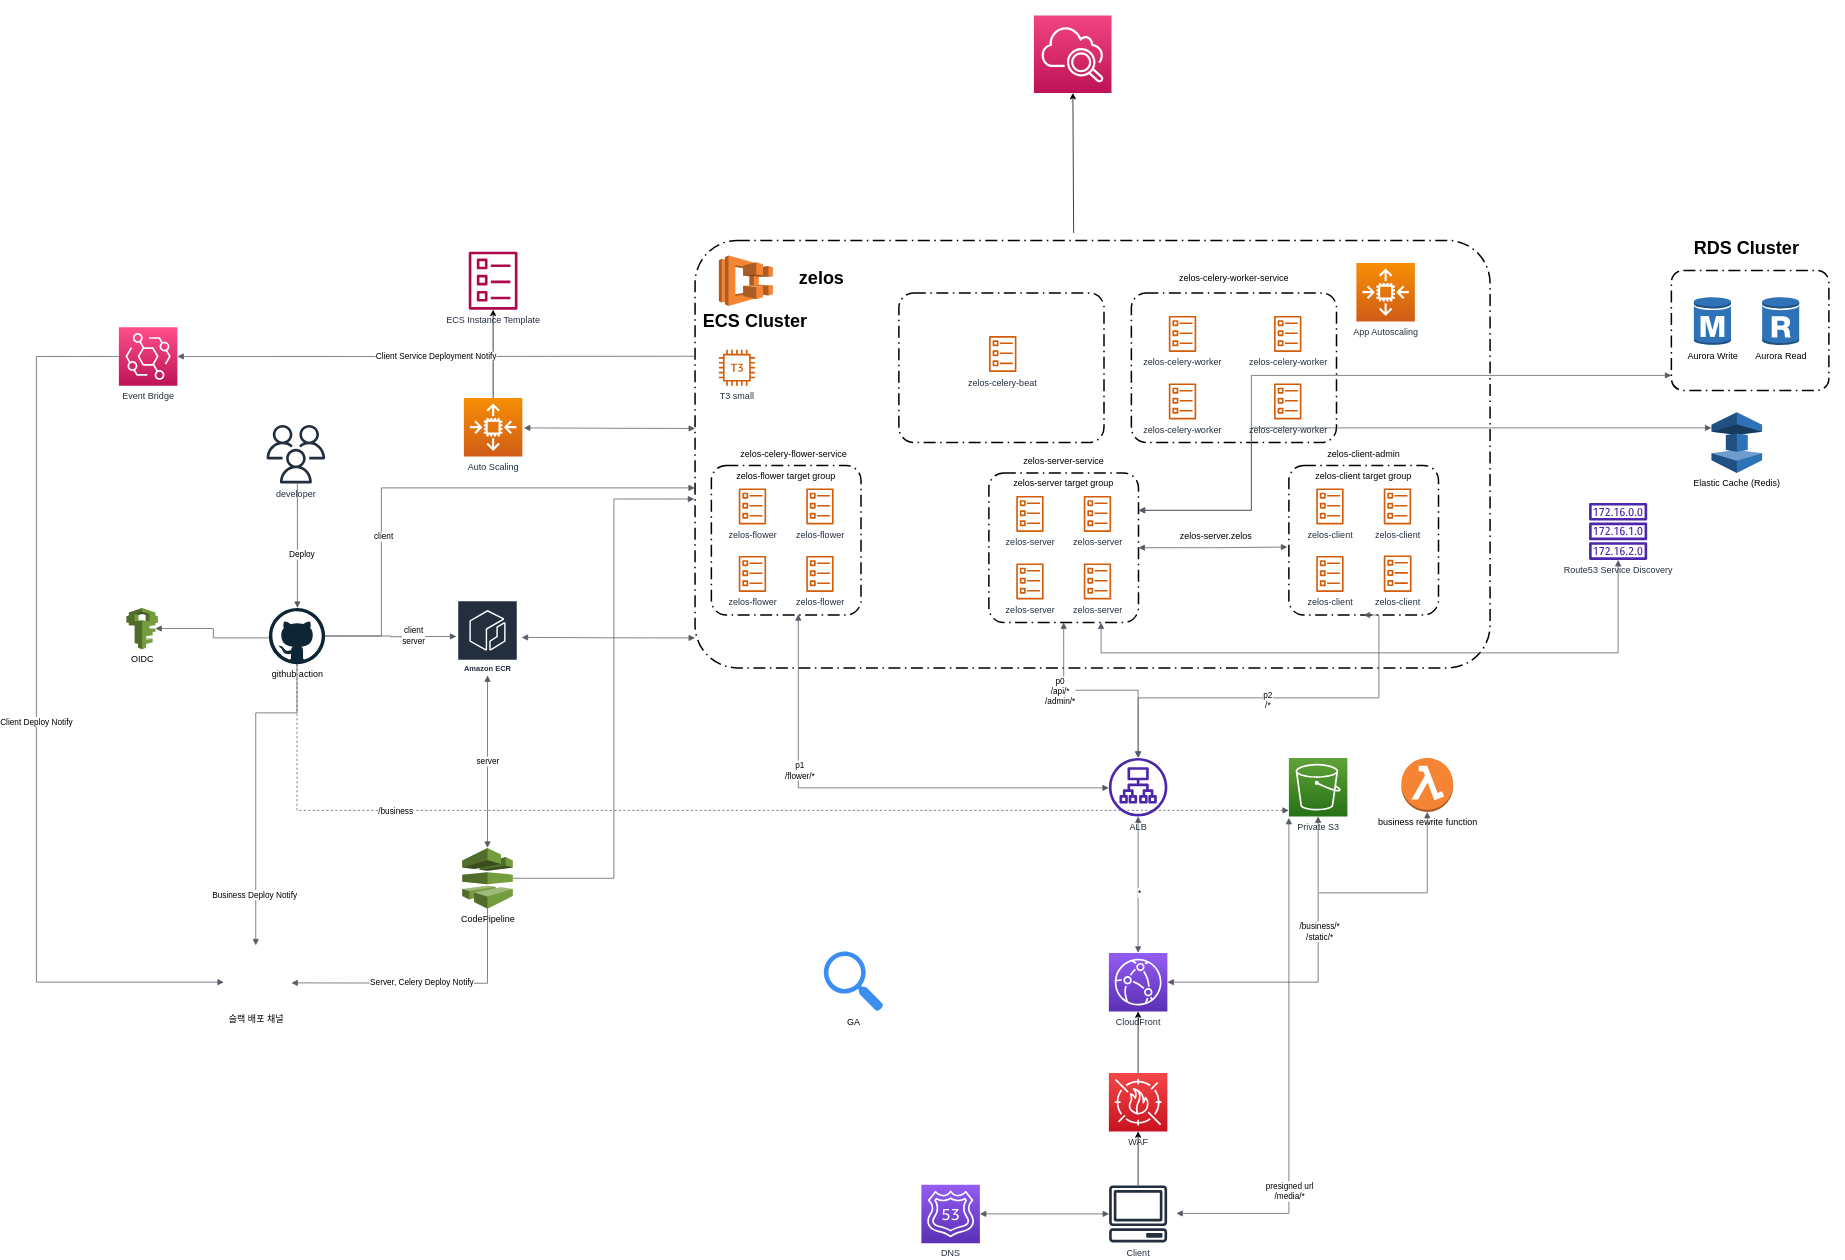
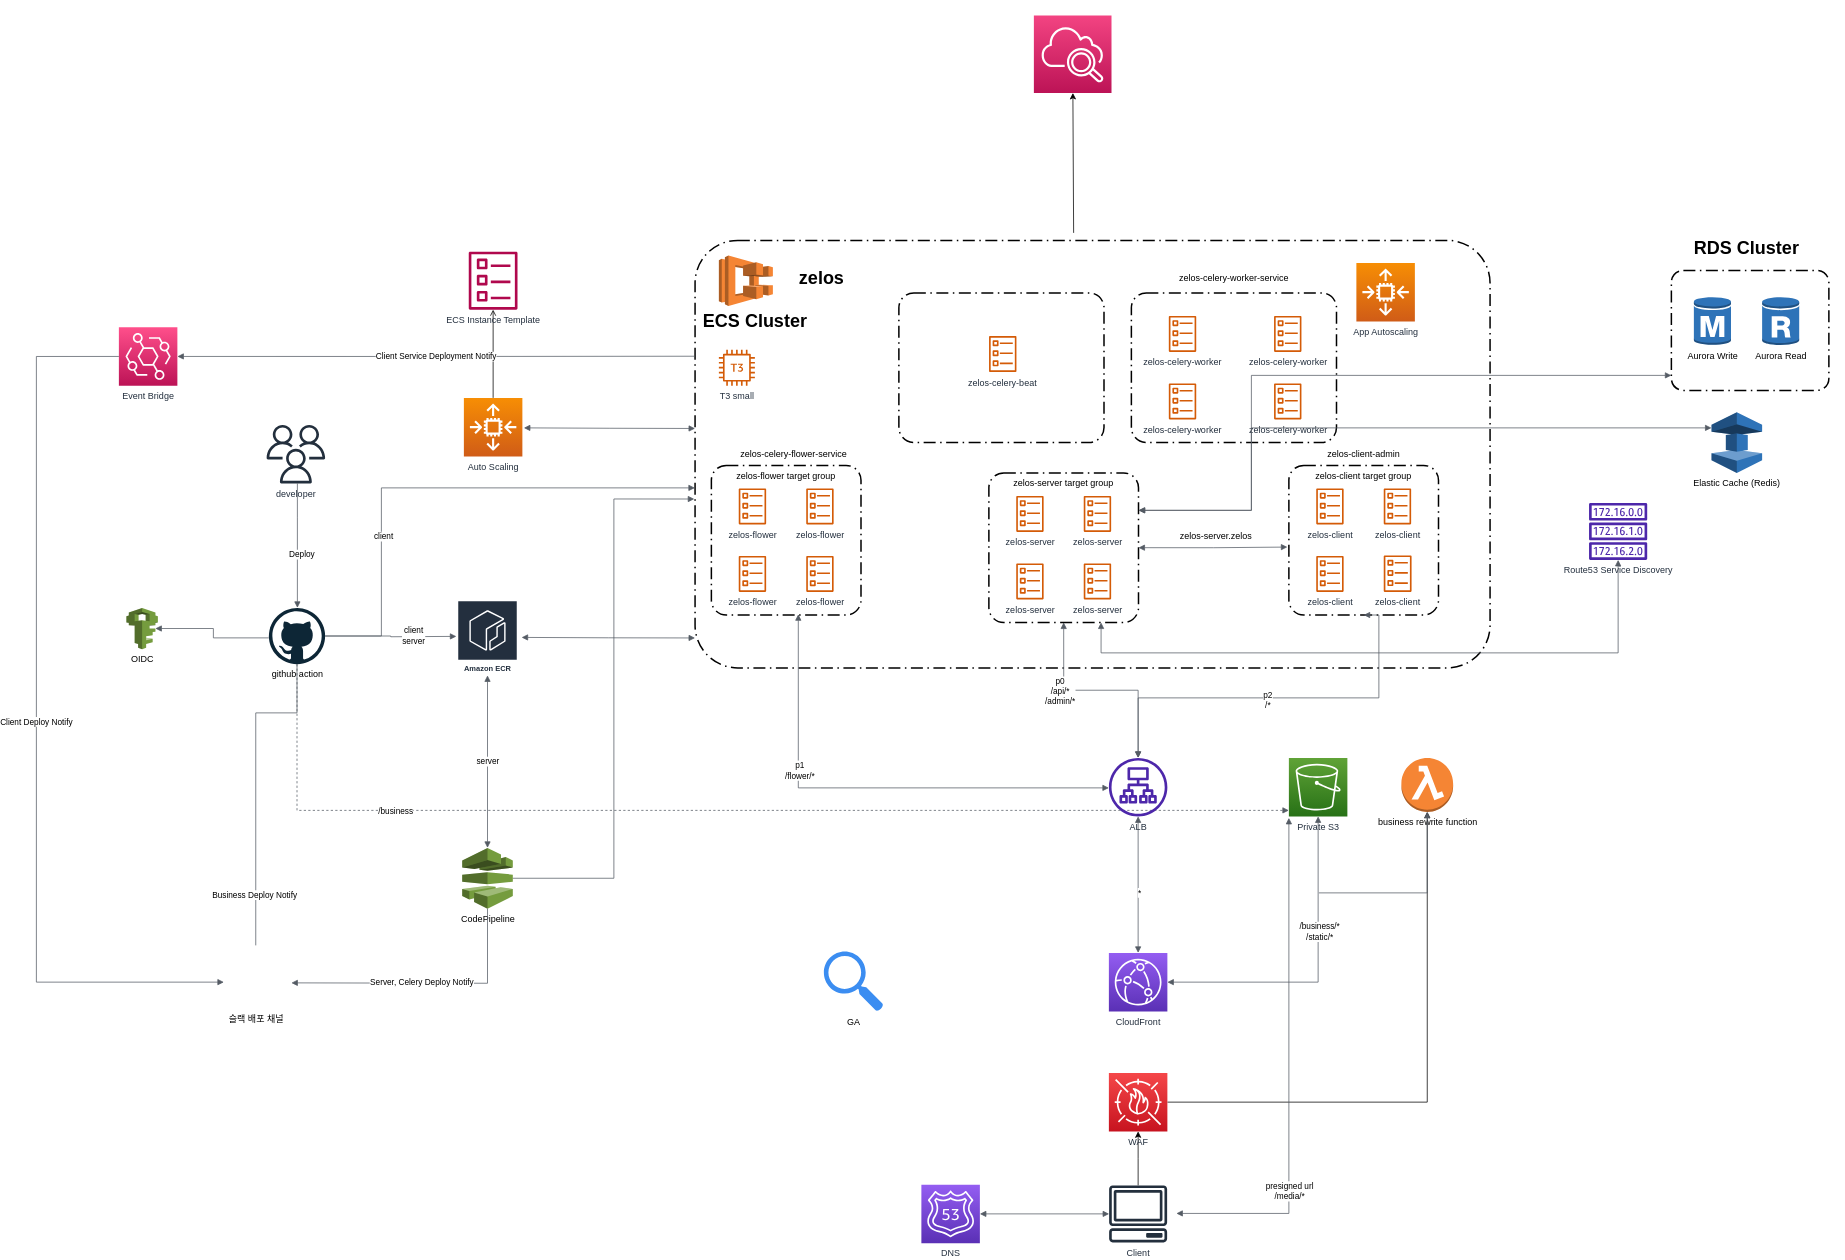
edge "Auto Scaling" -> "ECS Instance Template": arrowhead classic -> open
node "zelos-server-service": removed
edge "github action" -> "슬랙 배포 채널": arrowhead block -> none
edge "WAF" -> "CloudFront": now "WAF" -> "business rewrite function"
